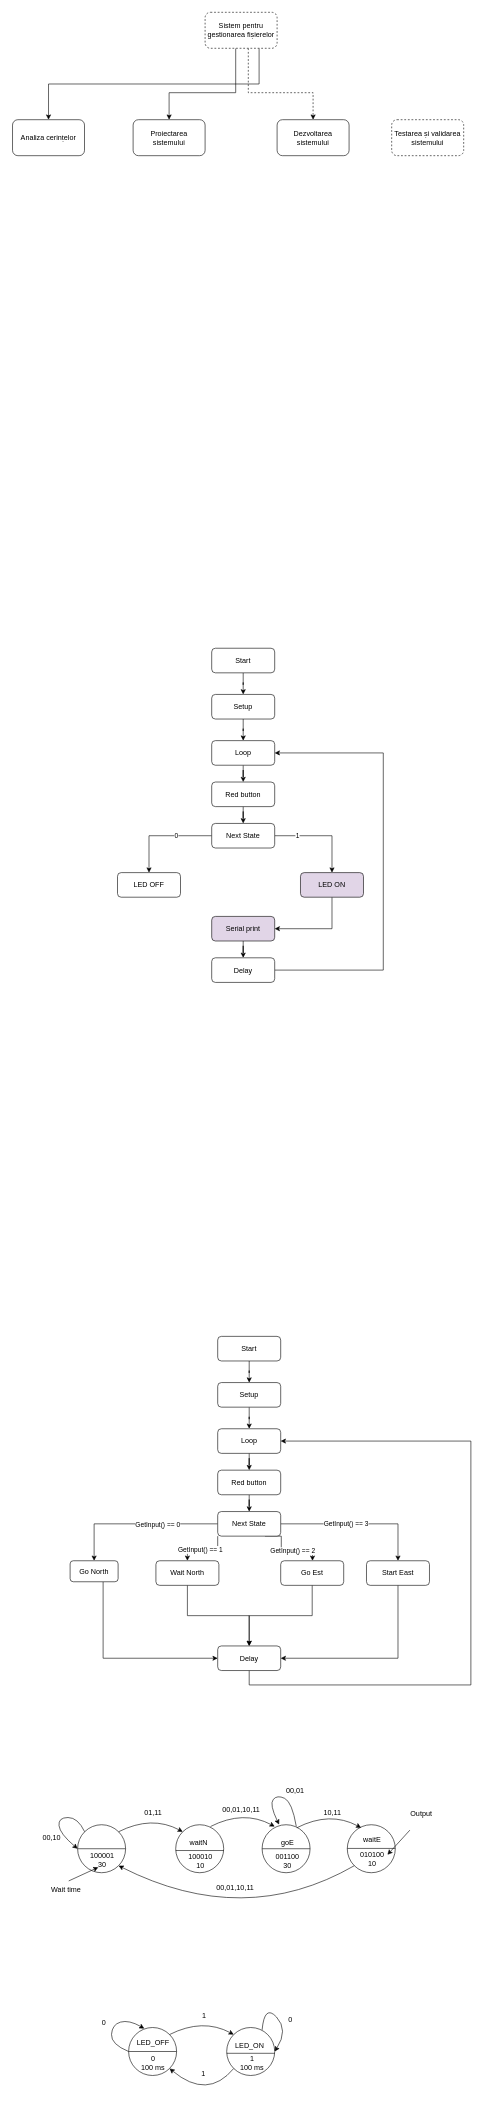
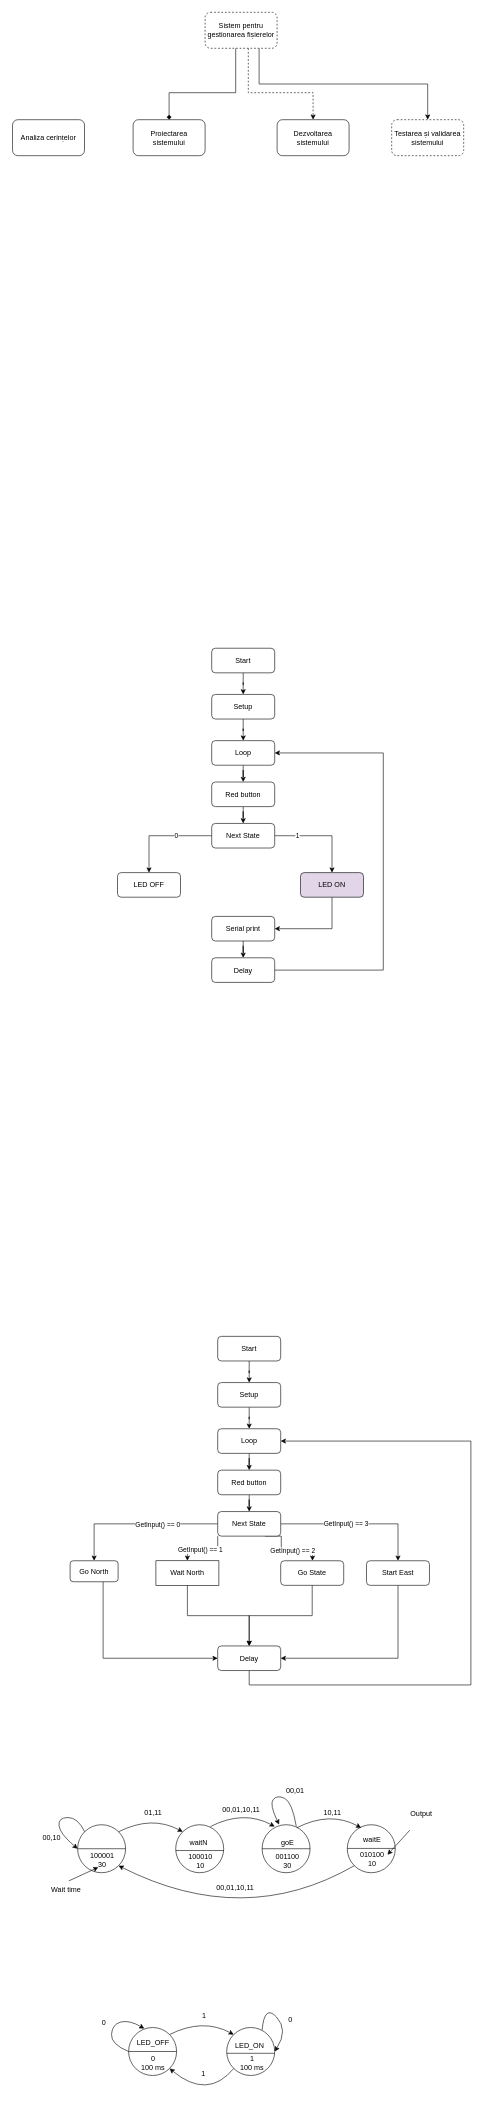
edge "Sistem pentru gestionarea fișierelor" -> "Analiza cerințelor": now "Sistem pentru gestionarea fișierelor" -> "Testarea și validarea sistemului"
edge "Sistem pentru gestionarea fișierelor" -> "Proiectarea sistemului": arrowhead classic -> diamond
node "Serial print": fillcolor #e1d5e7 -> #ffffff
node "Wait North": shape rounded rectangle -> rectangle
node "Go Est": label "Go Est" -> "Go State"
